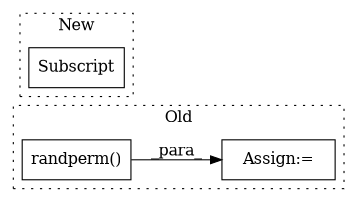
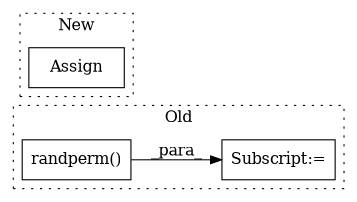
node "Subscript": label "Subscript" -> "Assign"
node "Assign:=": label "Assign:=" -> "Subscript:="
